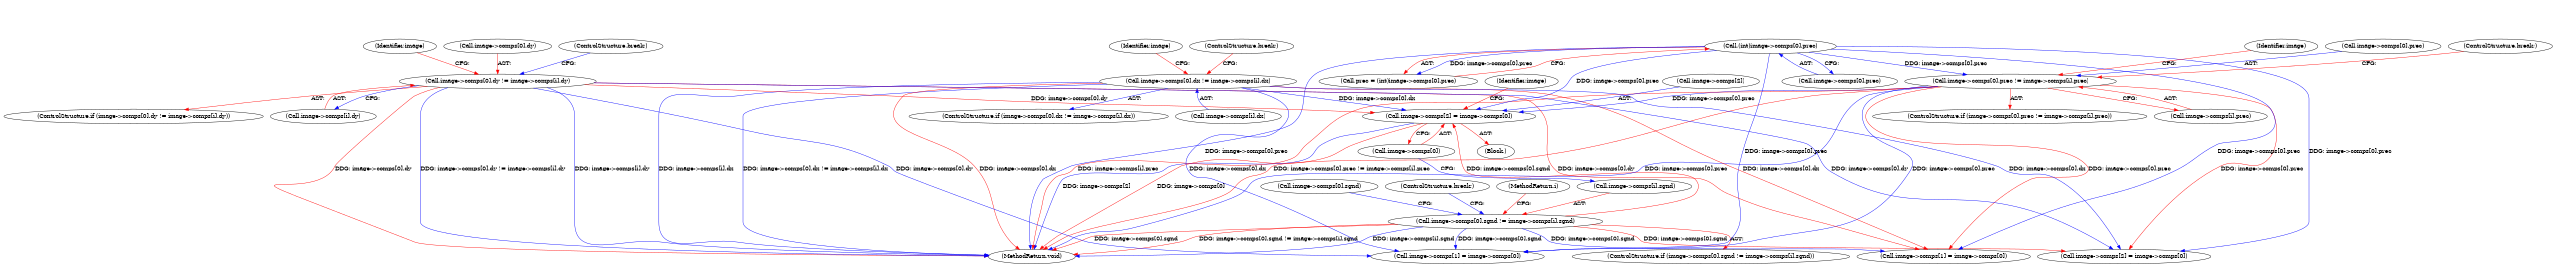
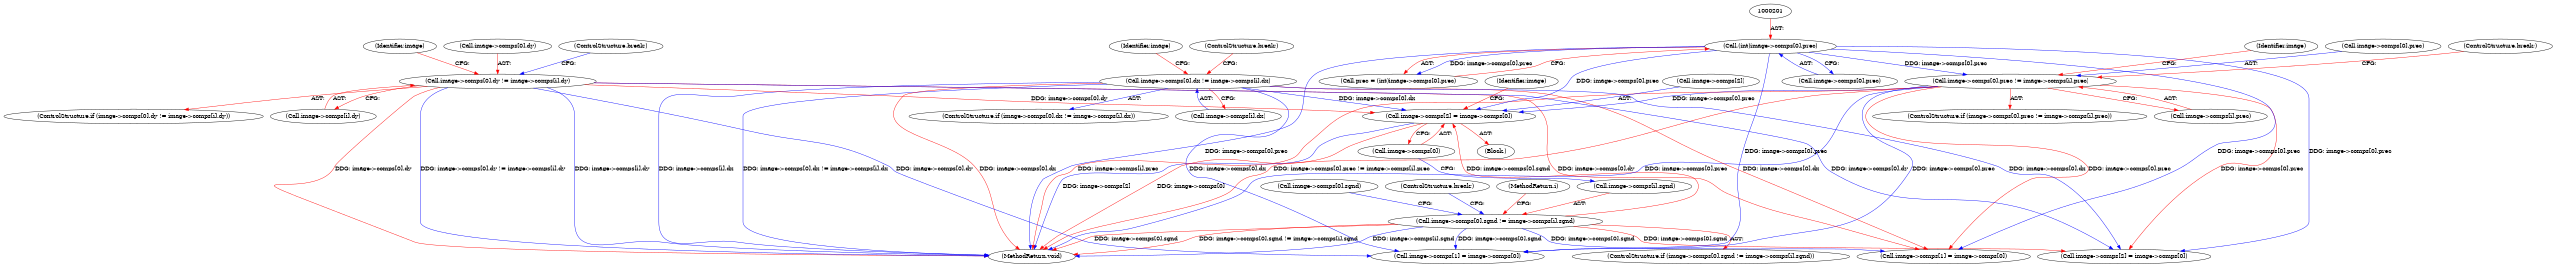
node "1000201": added
edge "(Call,image->comps[0].dy != image->comps[i].dy)" -> "(Call,image->comps[i].dy)": color blue -> red
edge "(Call,image->comps[0].dx != image->comps[i].dx)" -> "(Call,image->comps[i].dx)": added, label "CFG:"
